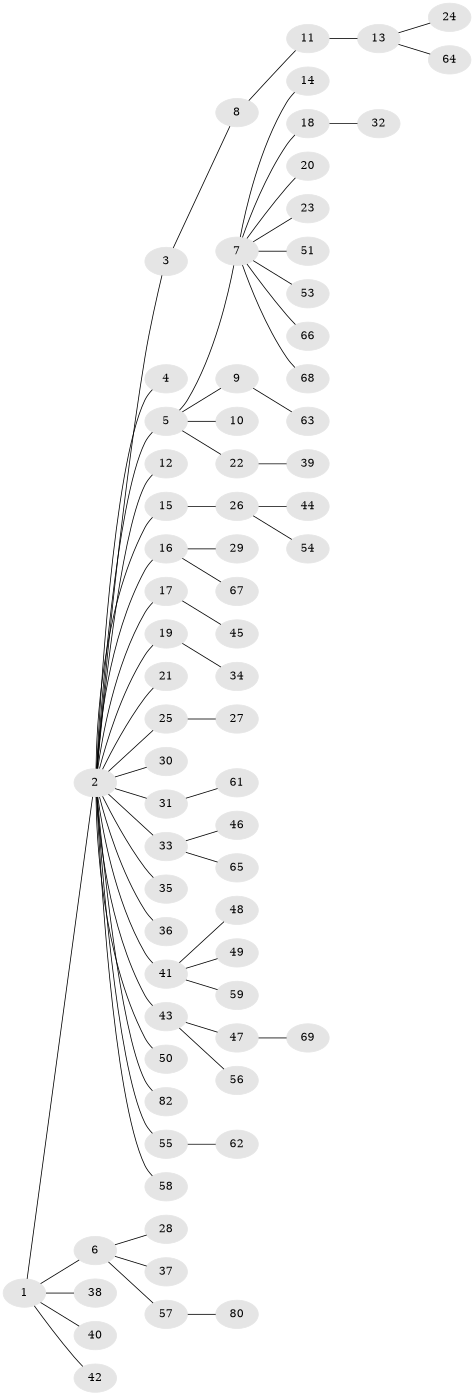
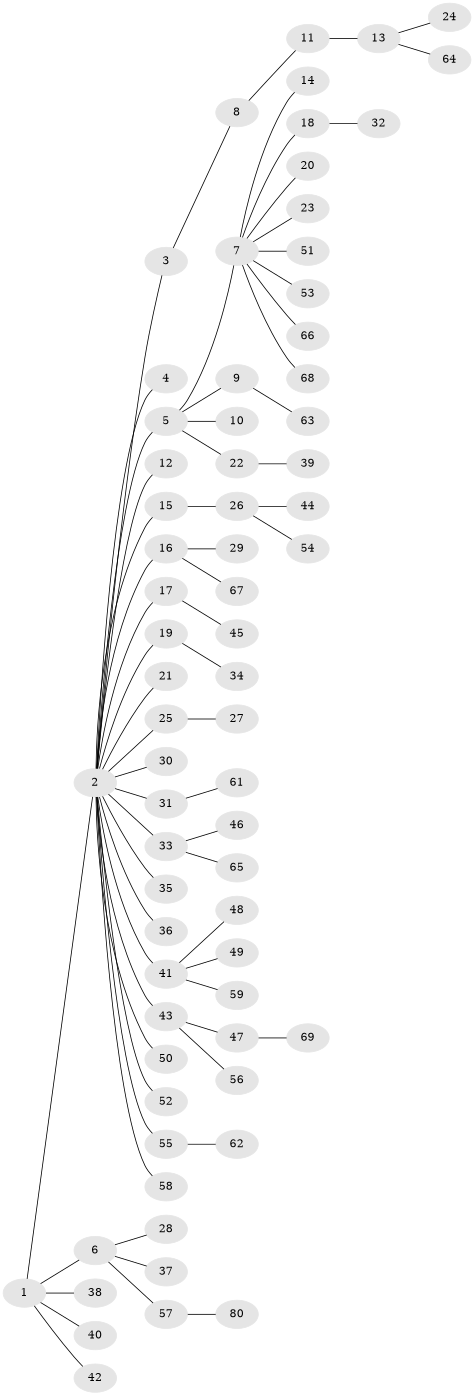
node "82": label "82" -> "52"
